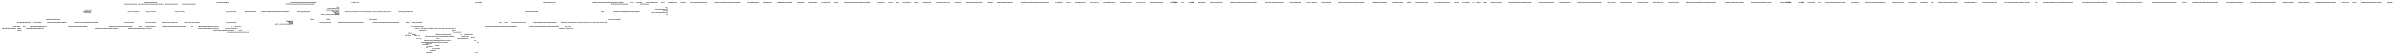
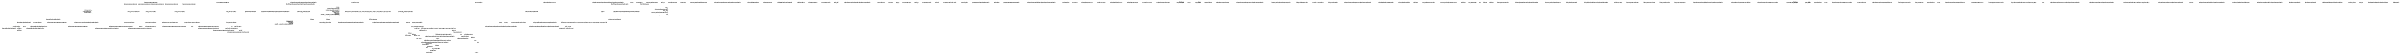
node "0: !configuration.IsValid": added
